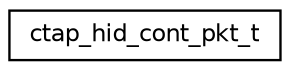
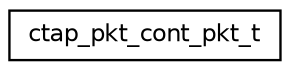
node "ctap_hid_cont_pkt_t": label "ctap_hid_cont_pkt_t" -> "ctap_pkt_cont_pkt_t"
